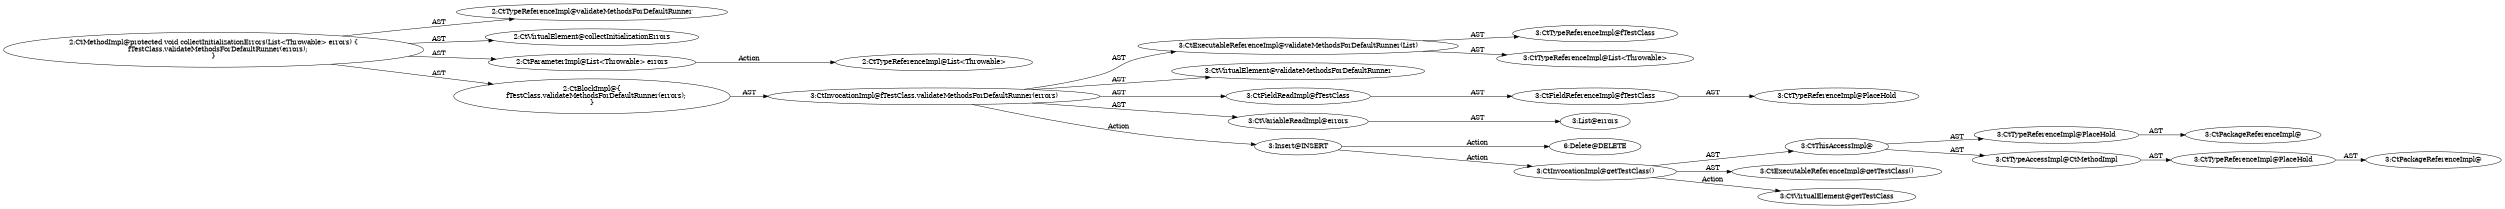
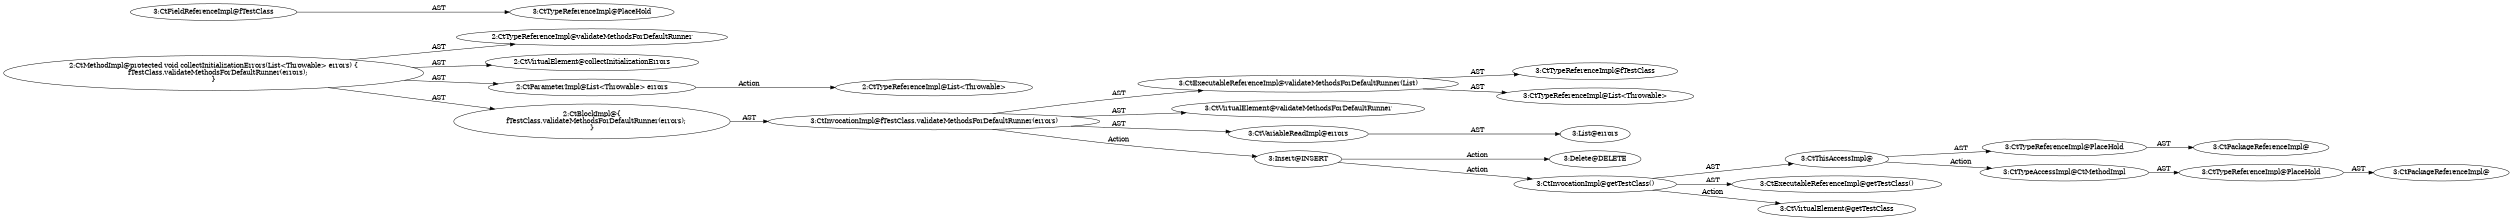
node "3:CtFieldReadImpl@fTestClass": removed
node "6:Delete@DELETE": label "6:Delete@DELETE" -> "3:Delete@DELETE"
edge "3:CtThisAccessImpl@" -> "3:CtTypeAccessImpl@CtMethodImpl": label "AST" -> "Action"
